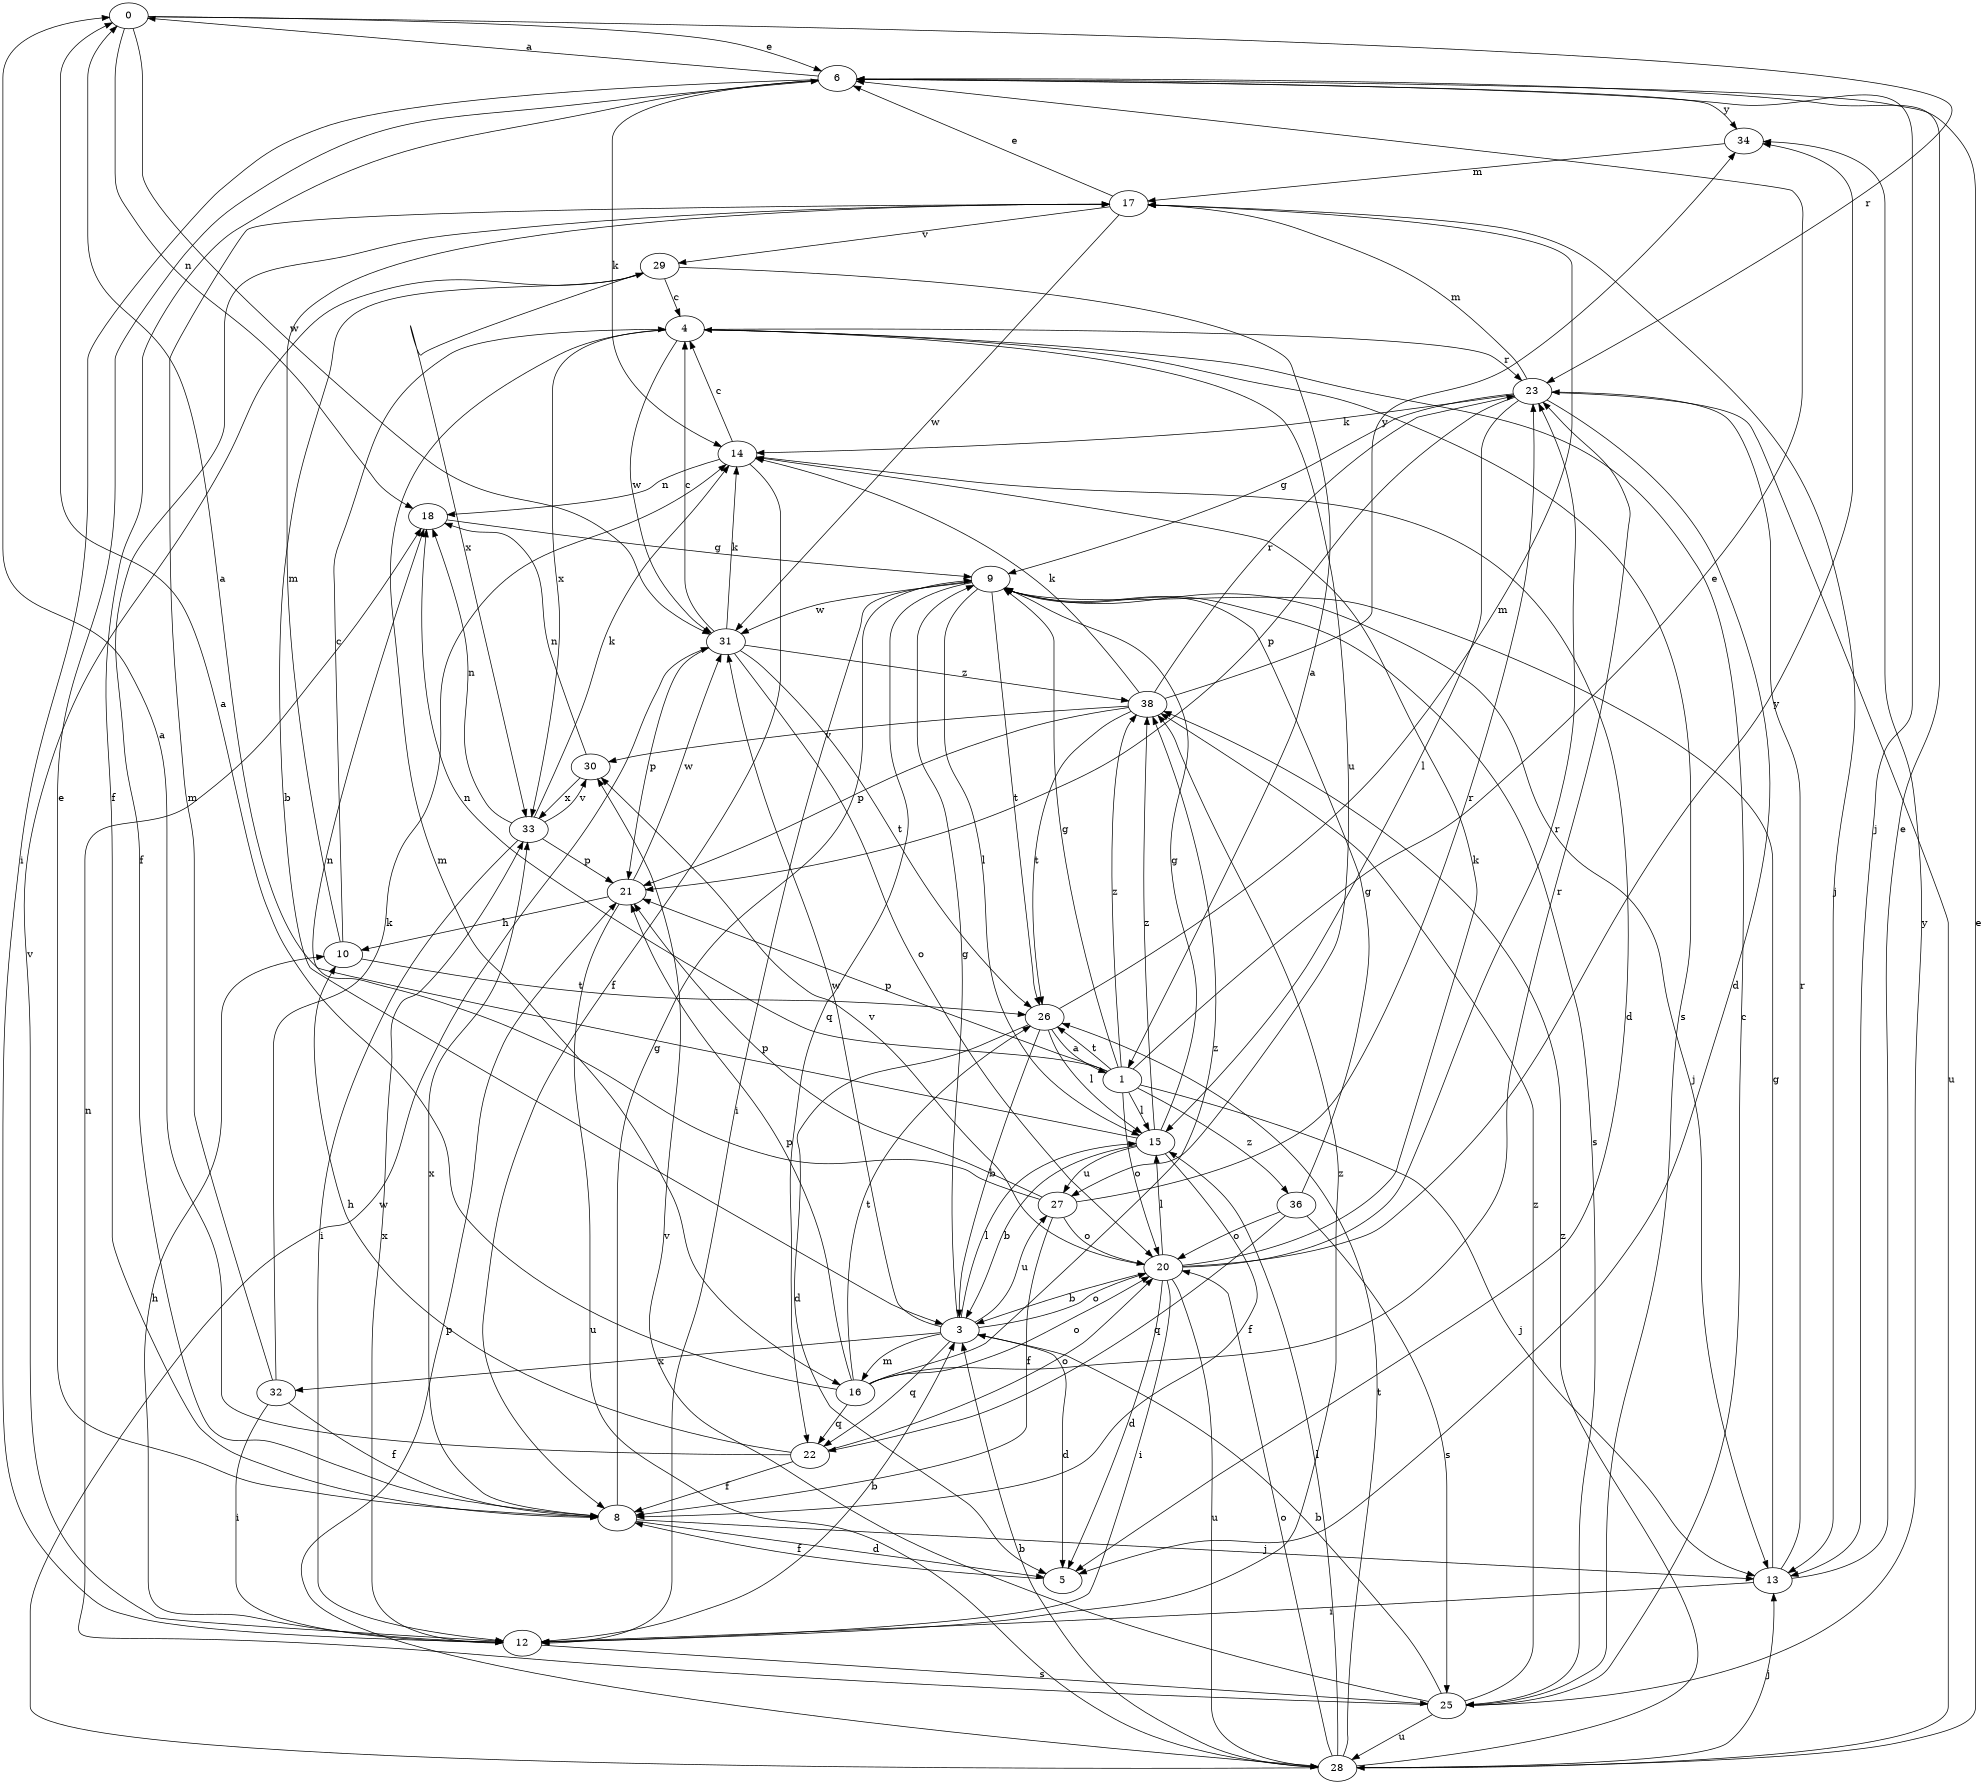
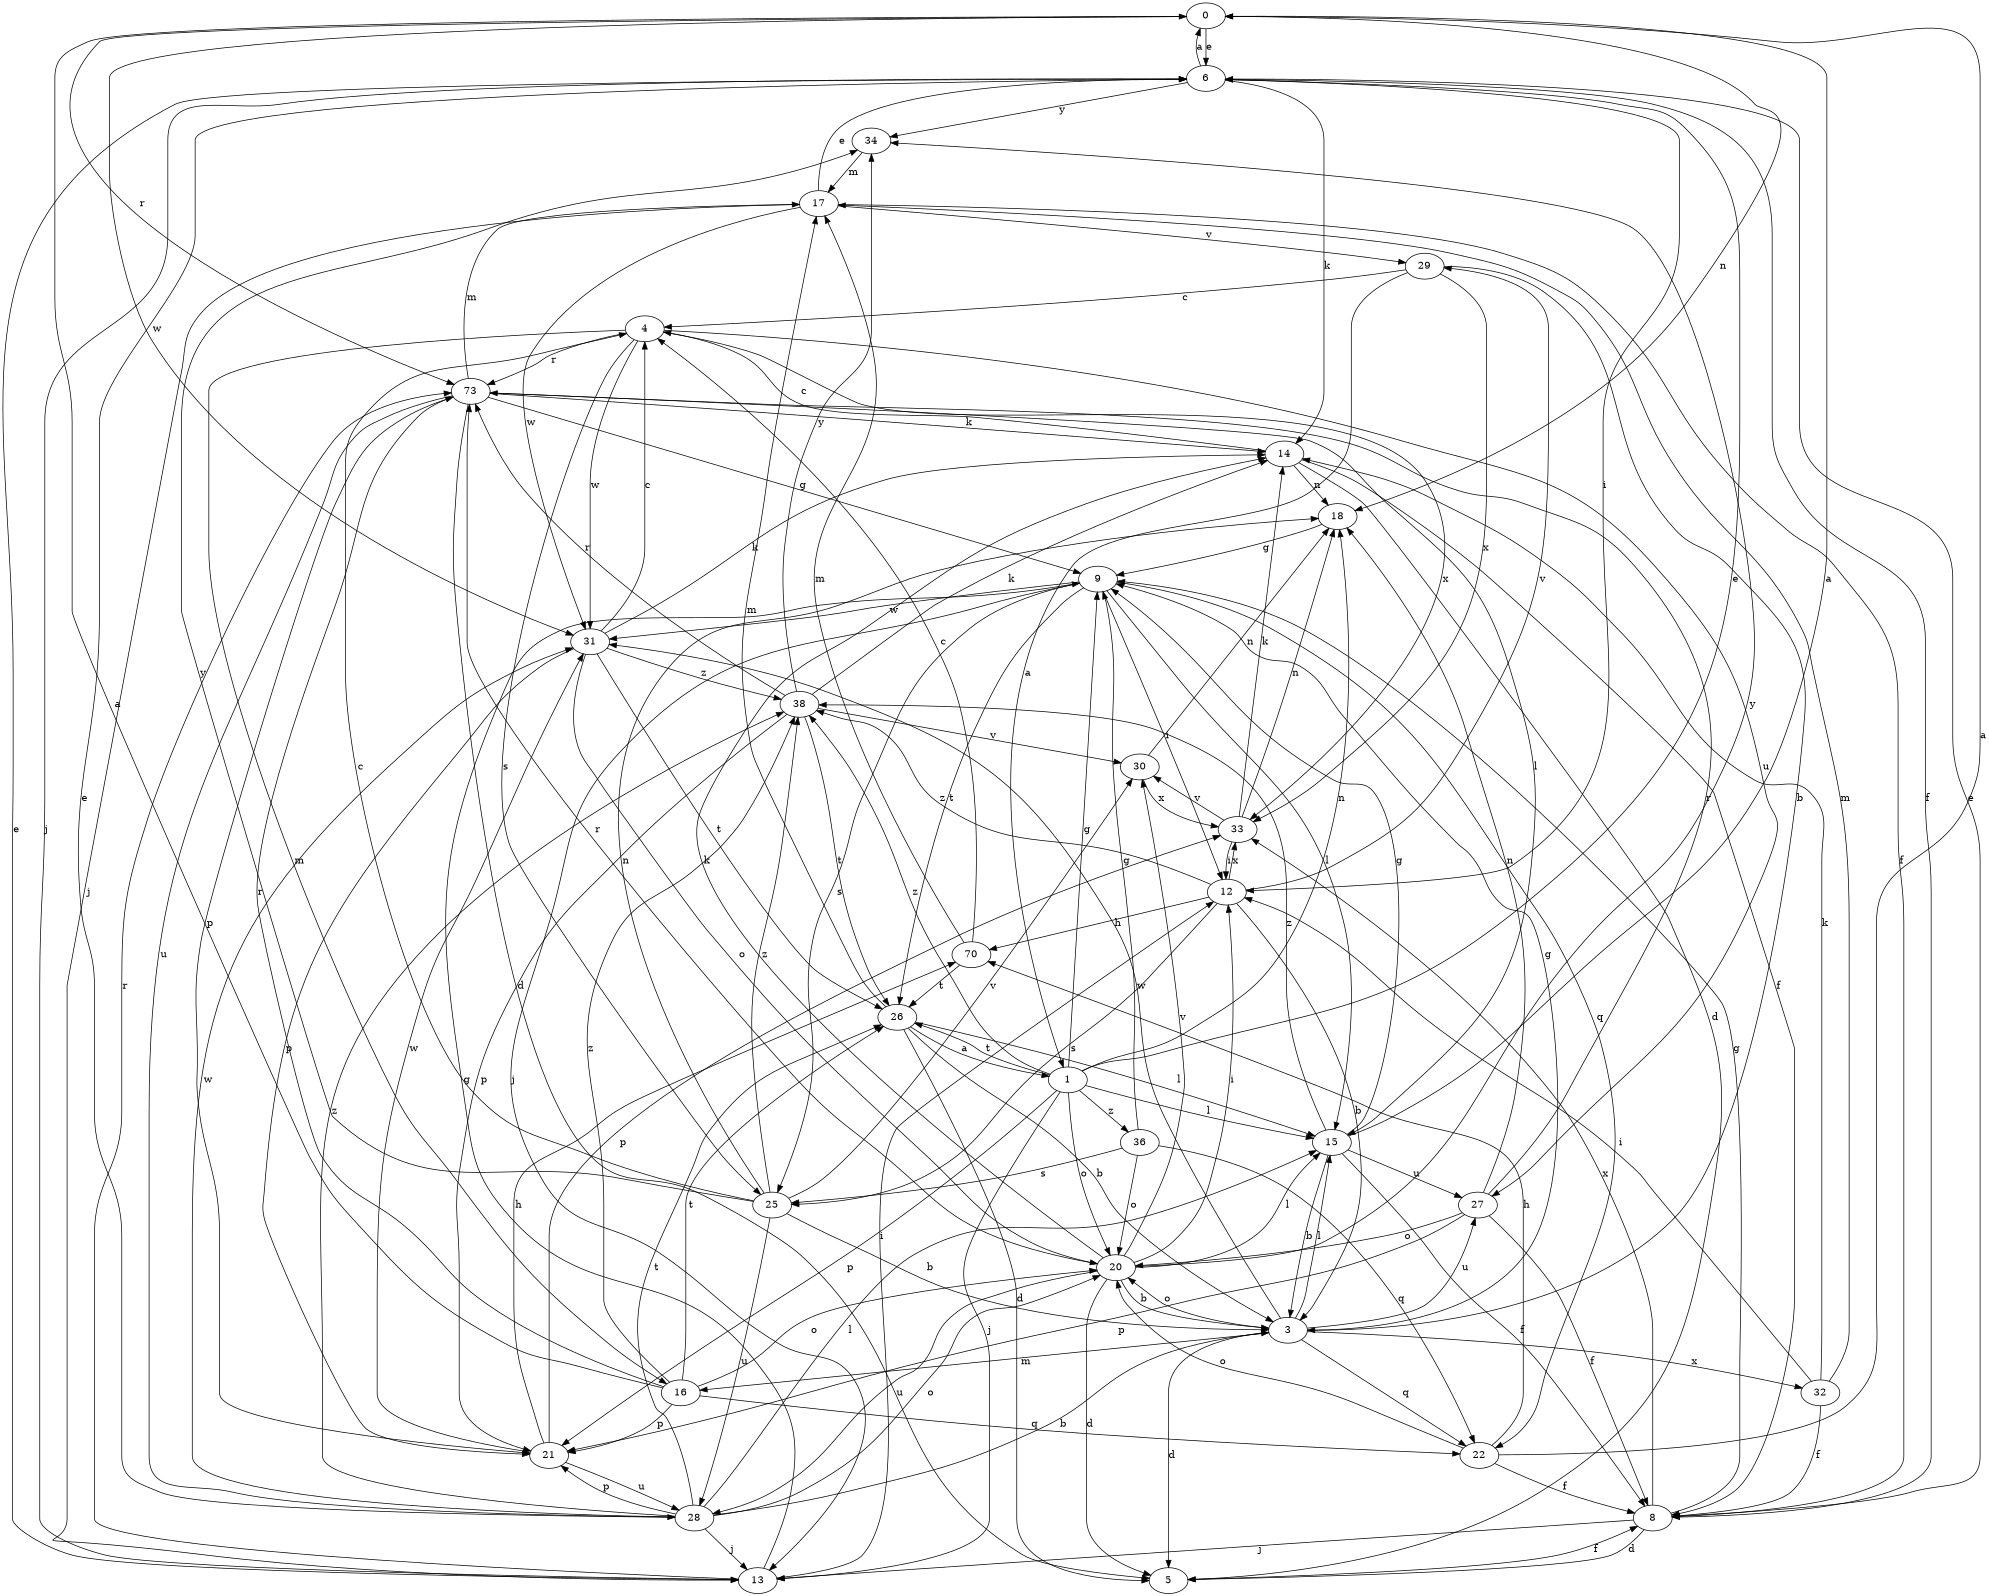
node "23": label "23" -> "73"
edge "33" -> "21": reversed
node "10": label "10" -> "70"
